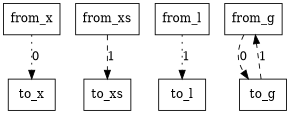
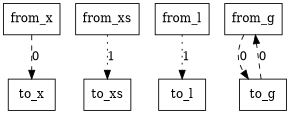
edge "from_x" -> "to_x": style dotted -> dashed
edge "from_xs" -> "to_xs": style dashed -> dotted
edge "to_g" -> "from_g": label "1" -> "0"
